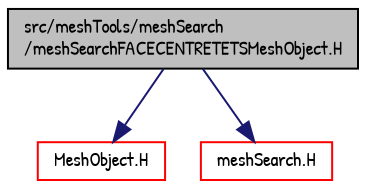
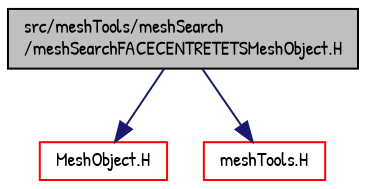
node "meshSearch.H": label "meshSearch.H" -> "meshTools.H"
